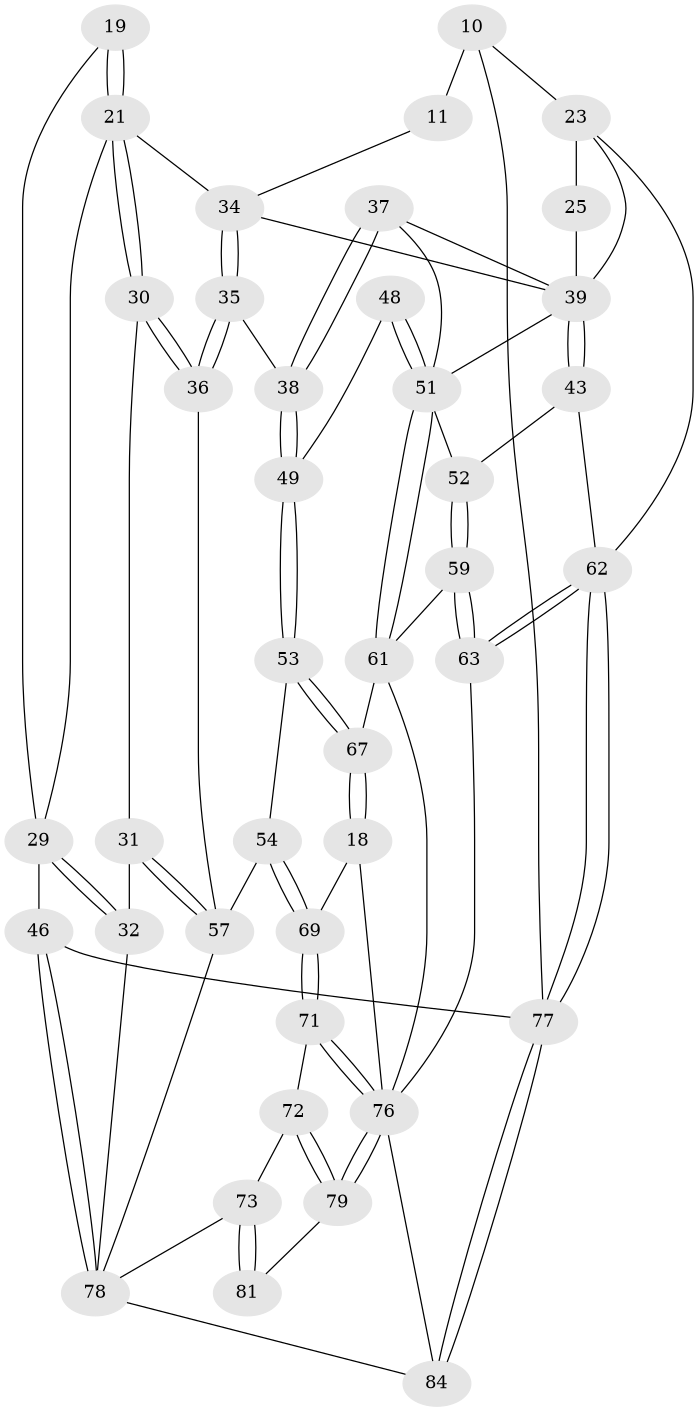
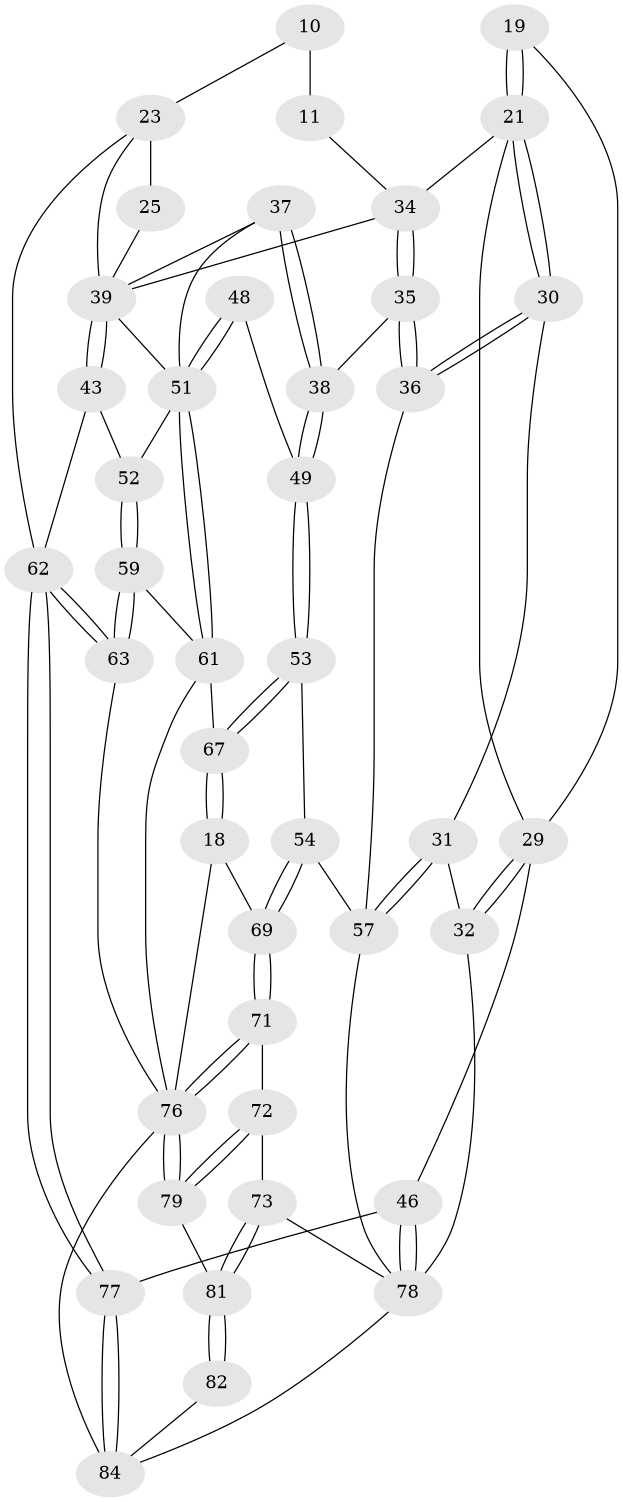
edge "10" -- "77": removed
node "82": added
